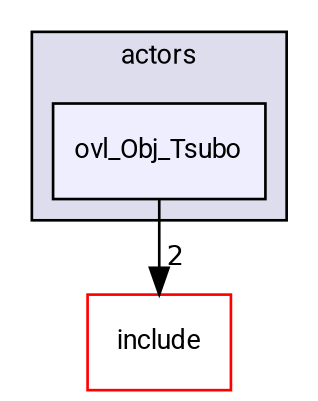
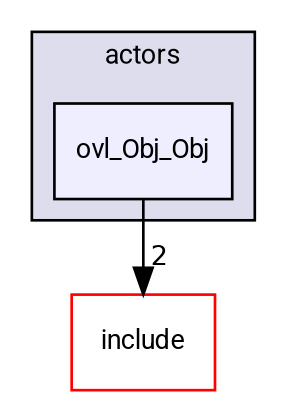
node "ovl_Obj_Tsubo": label "ovl_Obj_Tsubo" -> "ovl_Obj_Obj"
